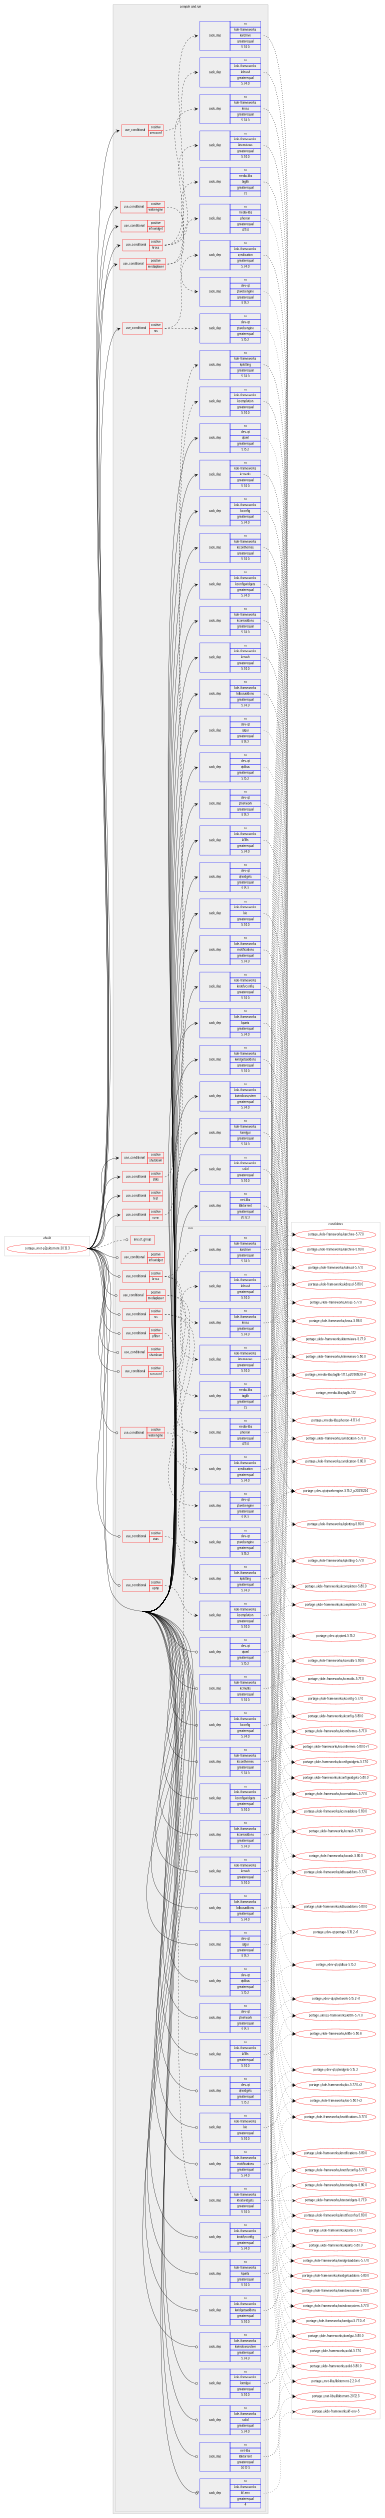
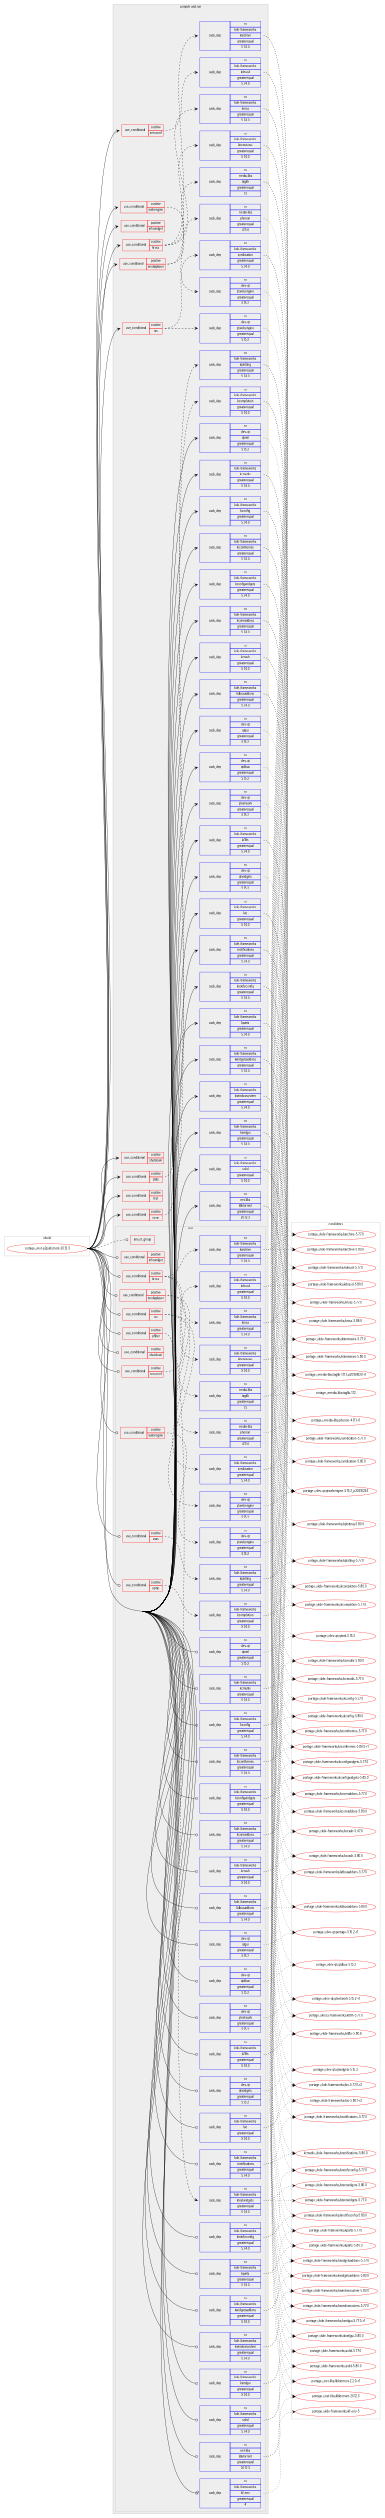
node "portage://kde-frameworks/kcrash-5.77.0": label "portage://kde-frameworks/kcrash-5.77.0" -> "portage://kde-frameworks/kcrash-5.47.0"
node "portage://kde-frameworks/knotifications-5.80.0": label "portage://kde-frameworks/knotifications-5.80.0" -> "kcmutils://kde-frameworks/knotifications-5.80.0"
